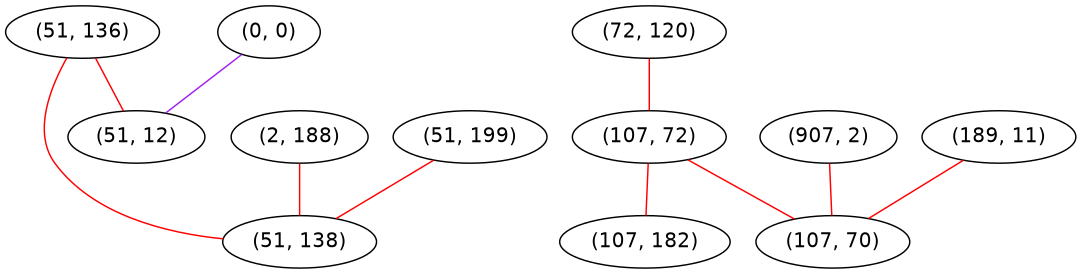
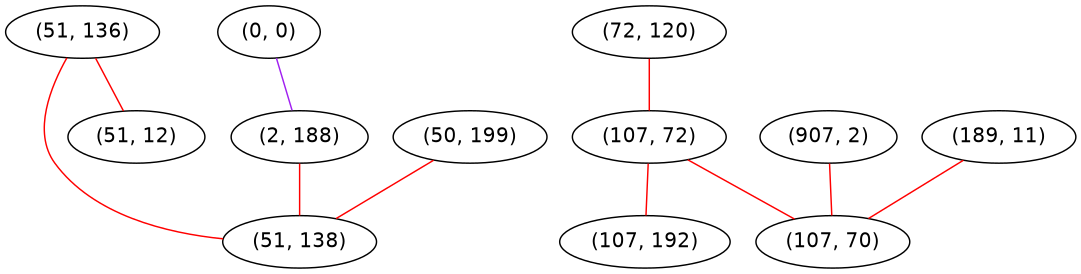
edge "(0, 0)" -- "(51, 12)": now "(0, 0)" -- "(2, 188)"
node "(51, 199)": label "(51, 199)" -> "(50, 199)"
node "(107, 182)": label "(107, 182)" -> "(107, 192)"
